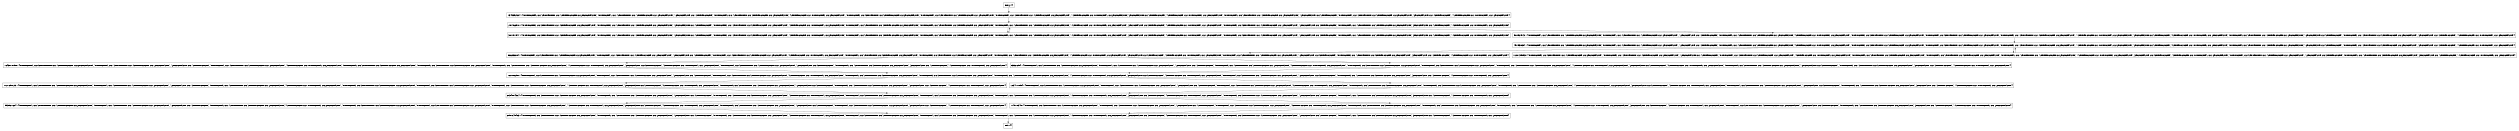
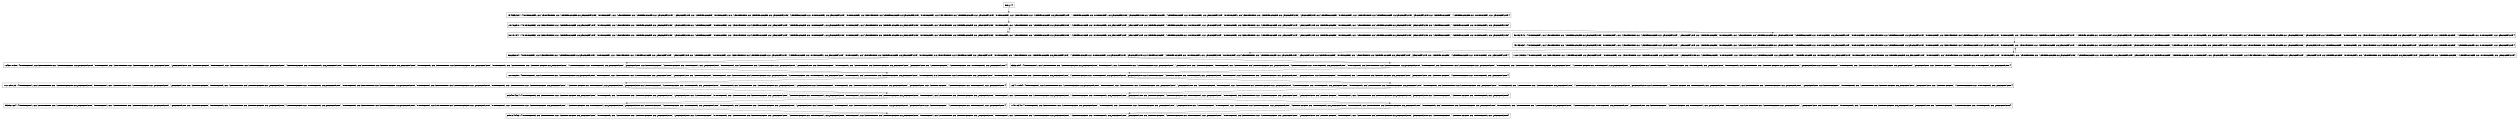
node "exit - []": removed
